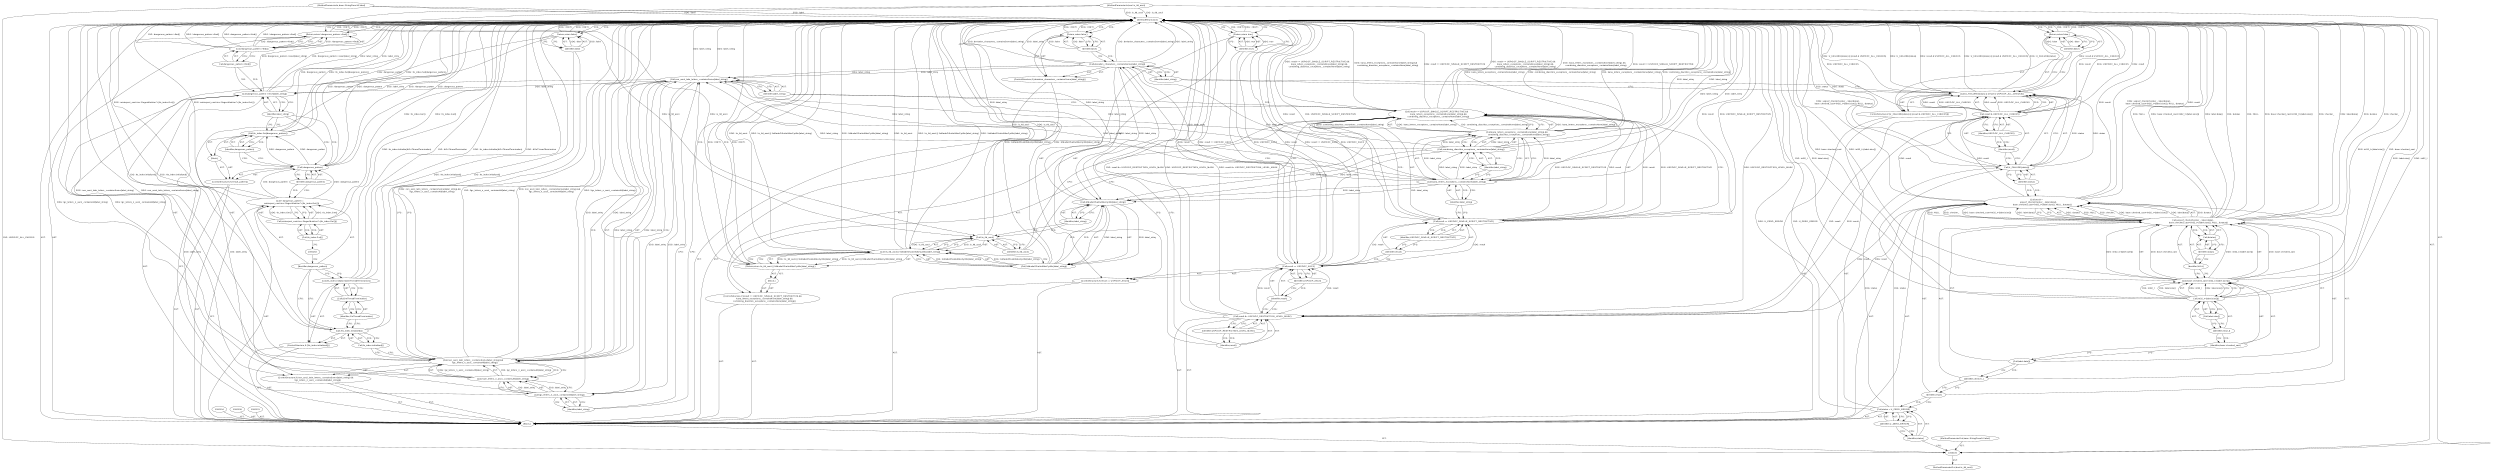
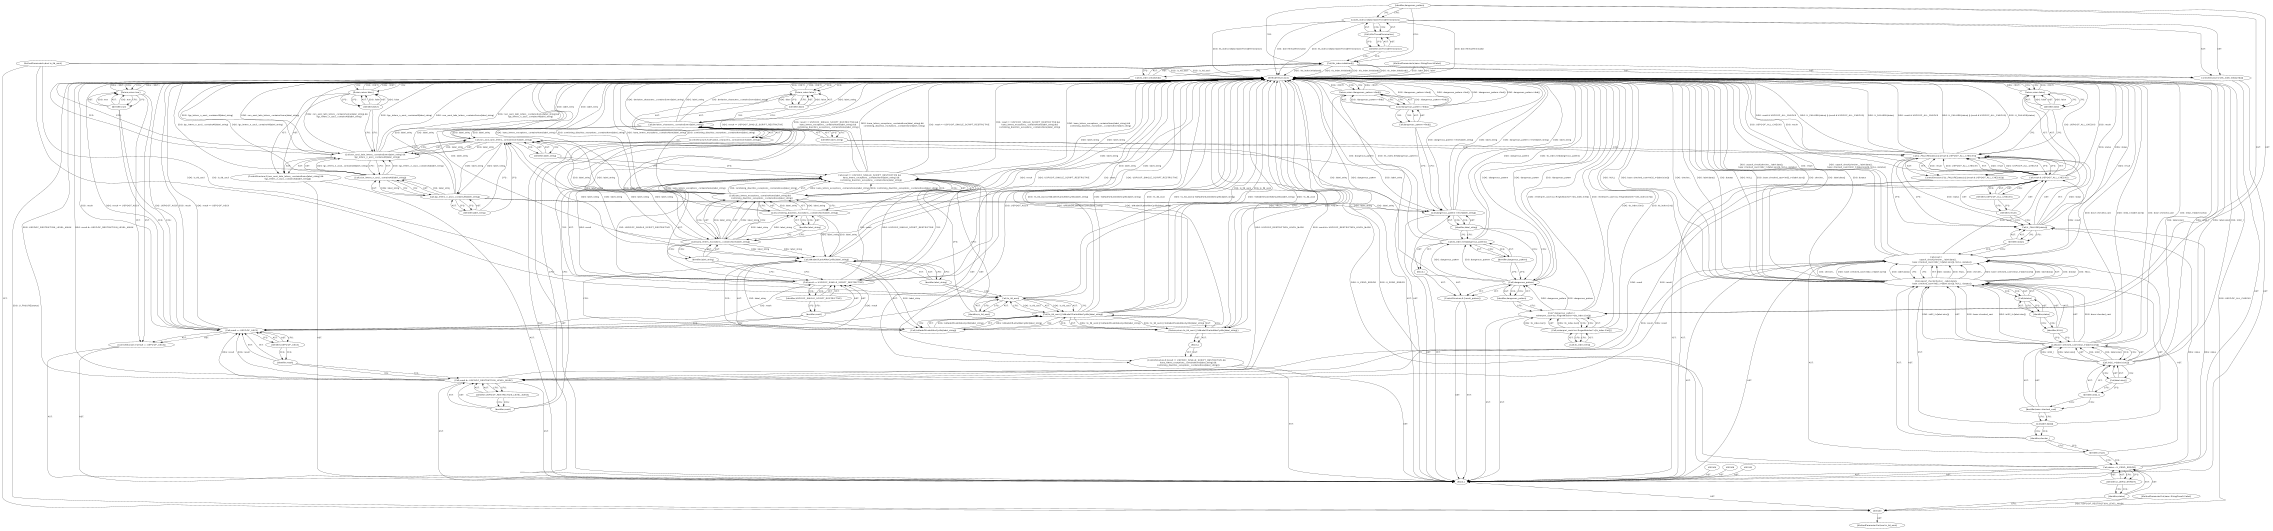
edge "(MethodReturn,bool)" -> "1000100": label "AST: " -> "DDG: U_FAILURE(status)"
node "1000183": removed
edge "(MethodParameterOut,base::StringPiece16 label)" -> "1000100": label "AST: " -> "DDG: USPOOF_RESTRICTION_LEVEL_MASK"
